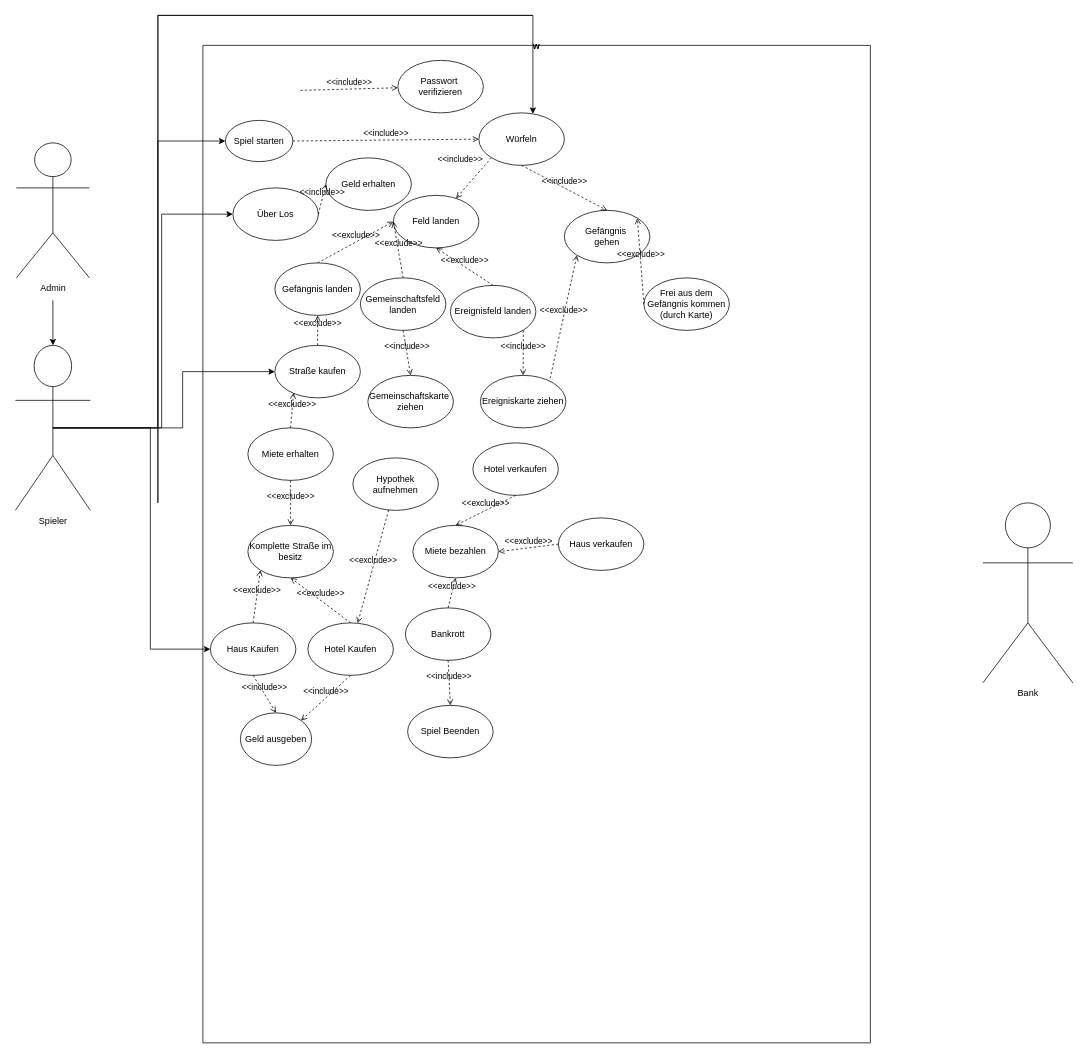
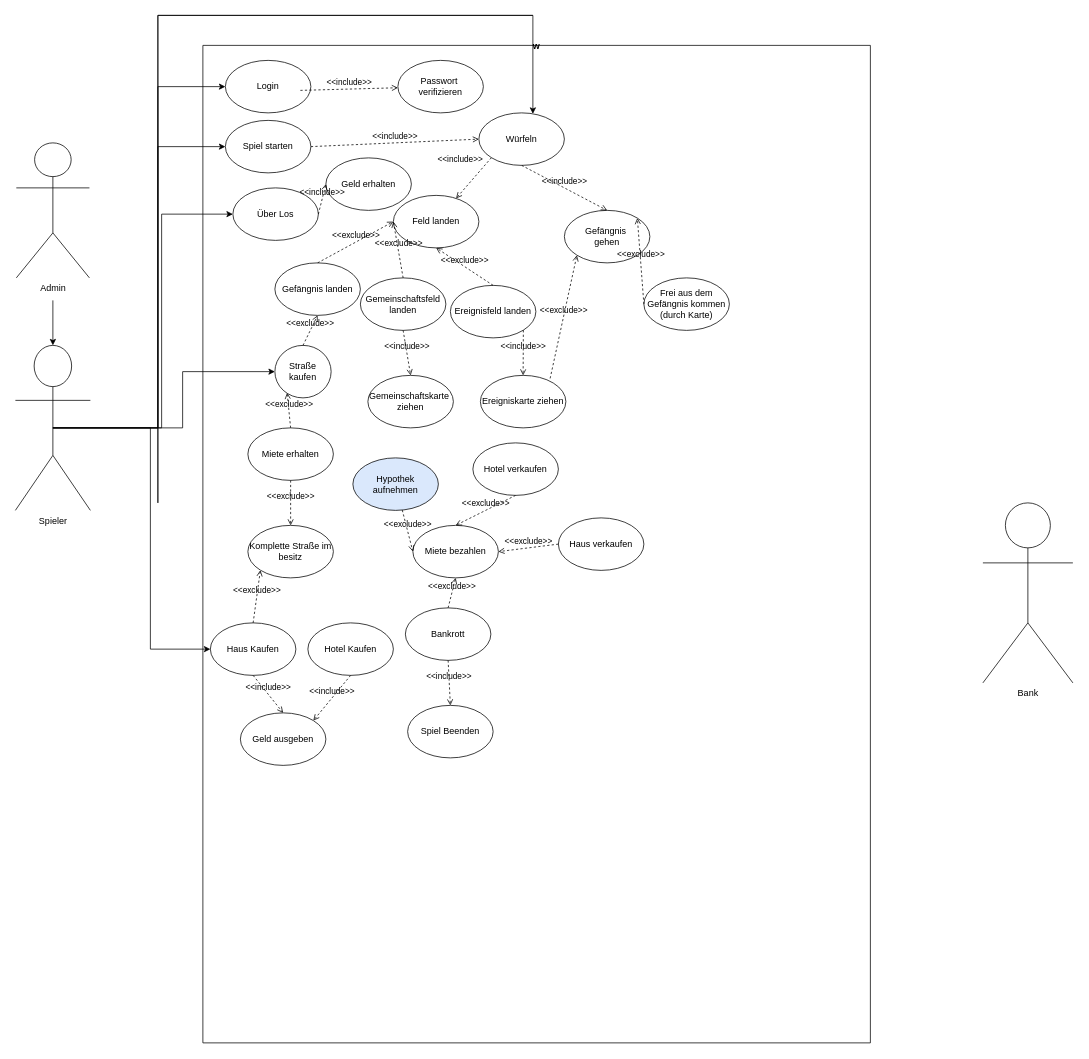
edge "Spieler" -> "Login": added
node "Login": added
node "Spiel starten": size 68x41 -> 86x53
node "Straße kaufen": size 86x53 -> 56x53
node "Hypothek aufnehmen": fillcolor #ffffff -> #dae8fc
edge "Hypothek aufnehmen" -> "Hotel Kaufen": now "Hypothek aufnehmen" -> "Miete bezahlen"
edge "Hotel Kaufen" -> "Komplette Straße im besitz": removed, label "<<exclude>>"
node "Geld ausgeben": size 71x53 -> 86x53
